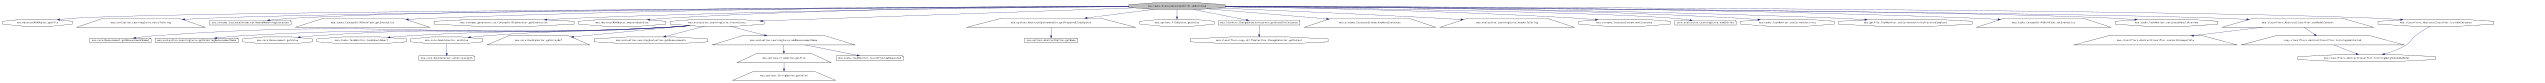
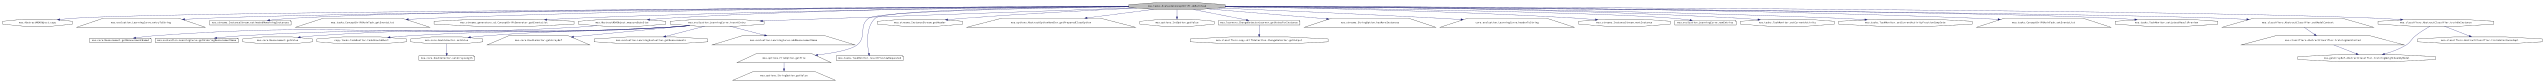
node "moa.AbstractMOAObject.getFile": label "moa.AbstractMOAObject.getFile" -> "moa.AbstractMOAObject.copy"
node "moa.streams.InstanceStream.getHeader": added
node "moa.options.FileOption.getValue": label "moa.options.FileOption.getValue" -> "moa.options.IntOption.getValue"
node "moa.streams.InstanceStream.hasMoreInstances": label "moa.streams.InstanceStream.hasMoreInstances" -> "moa.streams.StringOption.hasMoreInstances"
node "moa.evaluation.LearningCurve.headerToString": label "moa.evaluation.LearningCurve.headerToString" -> "core.evaluation.LearningCurve.headerToString"
node "core.evaluation.LearningCurve.numEntries": label "core.evaluation.LearningCurve.numEntries" -> "moa.evaluation.LearningCurve.numEntries"
node "moa.getFile.TaskMonitor.setCurrentActivityFractionComplete": label "moa.getFile.TaskMonitor.setCurrentActivityFractionComplete" -> "moa.tasks.TaskMonitor.setCurrentActivityFractionComplete"
edge "moa.evaluation.LearningCurve.insertEntry" -> "moa.core.Measurement.getMeasurementNamed": now "moa.AbstractMOAObject.measureByteSize" -> "moa.core.Measurement.getMeasurementNamed"
node "moa.tasks.TaskMonitor.taskShouldAbort": label "moa.tasks.TaskMonitor.taskShouldAbort" -> "copy.tasks.TaskMonitor.taskShouldAbort"
node "moa.options.AbstractOption.getName": removed
node "moa.classifiers.AbstractClassifier.contextIsCompatible": removed
node "copy.classifiers.AbstractClassifier.trainingHasStarted": label "copy.classifiers.AbstractClassifier.trainingHasStarted" -> "moa.classifiers.AbstractClassifier.trainingHasStarted"
node "moa.classifiers.AbstractClassifier.trainOnInstanceImpl": added
edge "moa.evaluation.LearningCurve.addMeasurementName" -> "moa.options.FileOption.getFile": now "moa.tasks.EvaluateConceptDrift.doMainTask" -> "moa.options.FileOption.getFile"
edge "moa.evaluation.LearningCurve.addMeasurementName" -> "moa.tasks.TaskMonitor.resultPreviewRequested": now "moa.tasks.EvaluateConceptDrift.doMainTask" -> "moa.tasks.TaskMonitor.resultPreviewRequested"
node "moa.classifiers.AbstractClassifier.trainingWeightSeenByModel": label "moa.classifiers.AbstractClassifier.trainingWeightSeenByModel" -> "moa.getArrayRef.AbstractClassifier.trainingWeightSeenByModel"
